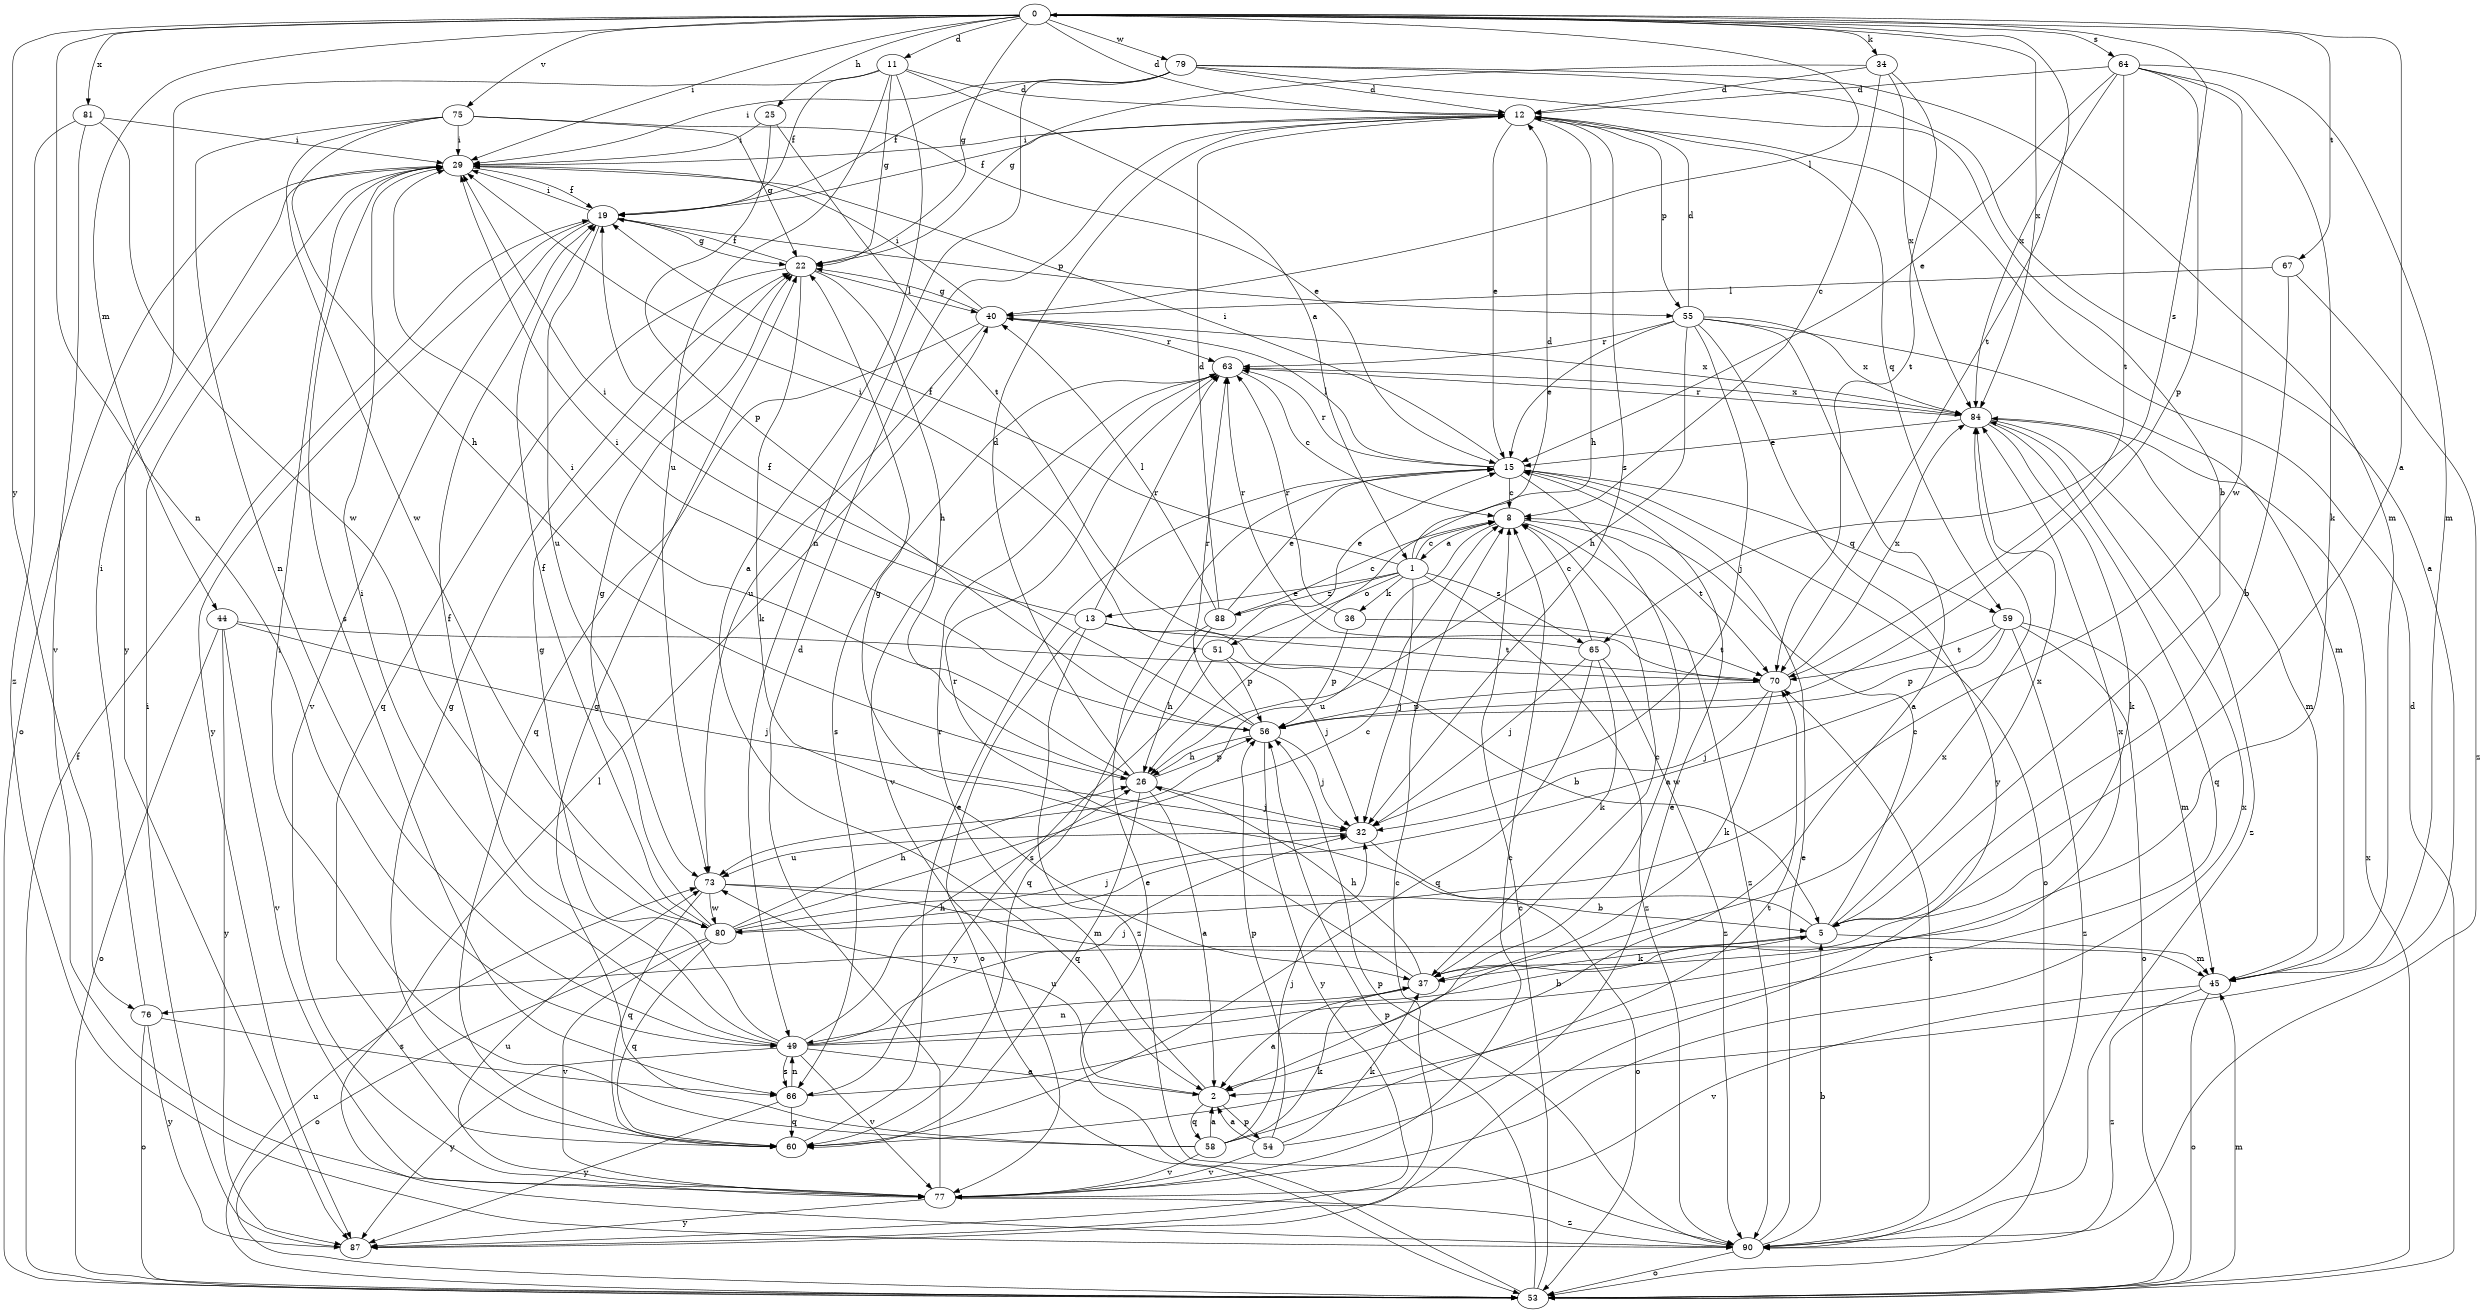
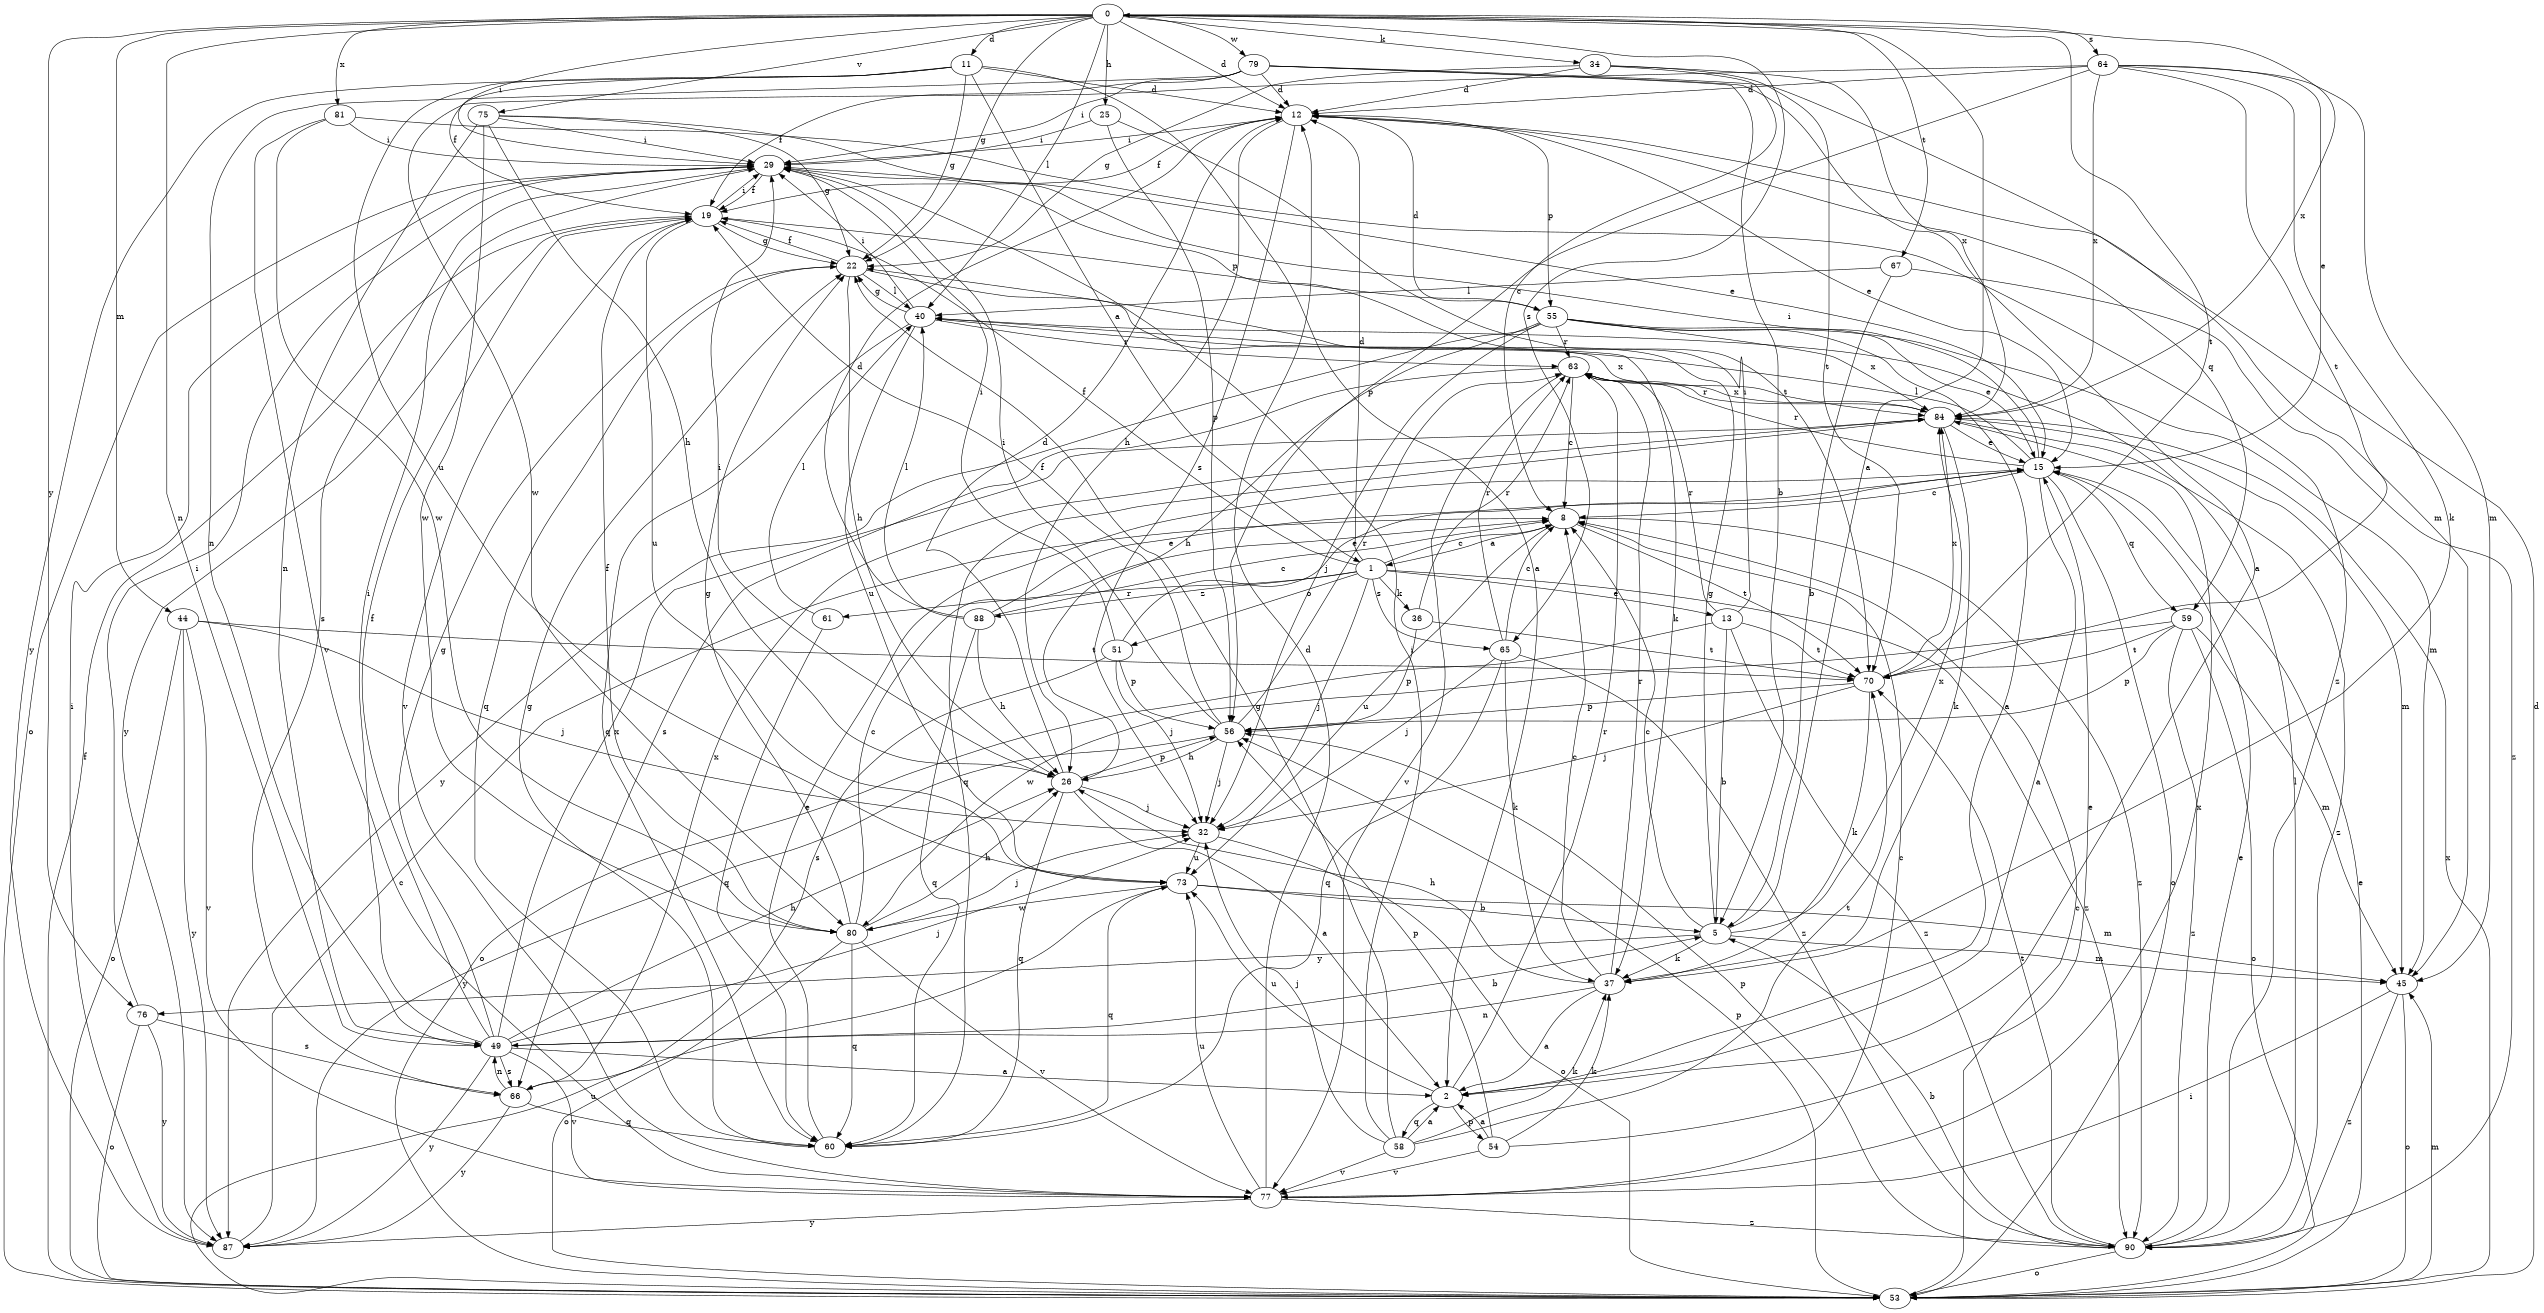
node "61": added
edge "45" -> "77": label "v" -> "i"
